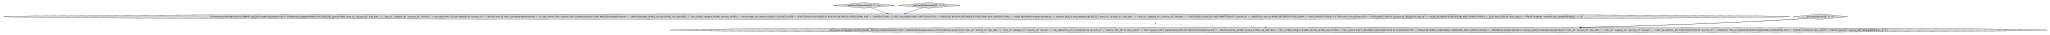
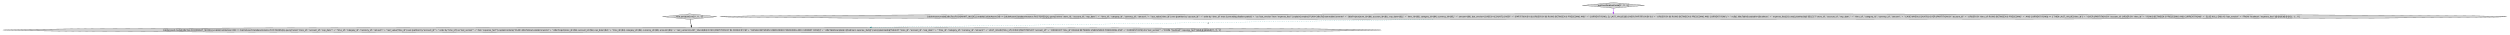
node "testOverDisallowPartial['0', '1', '0']": removed
